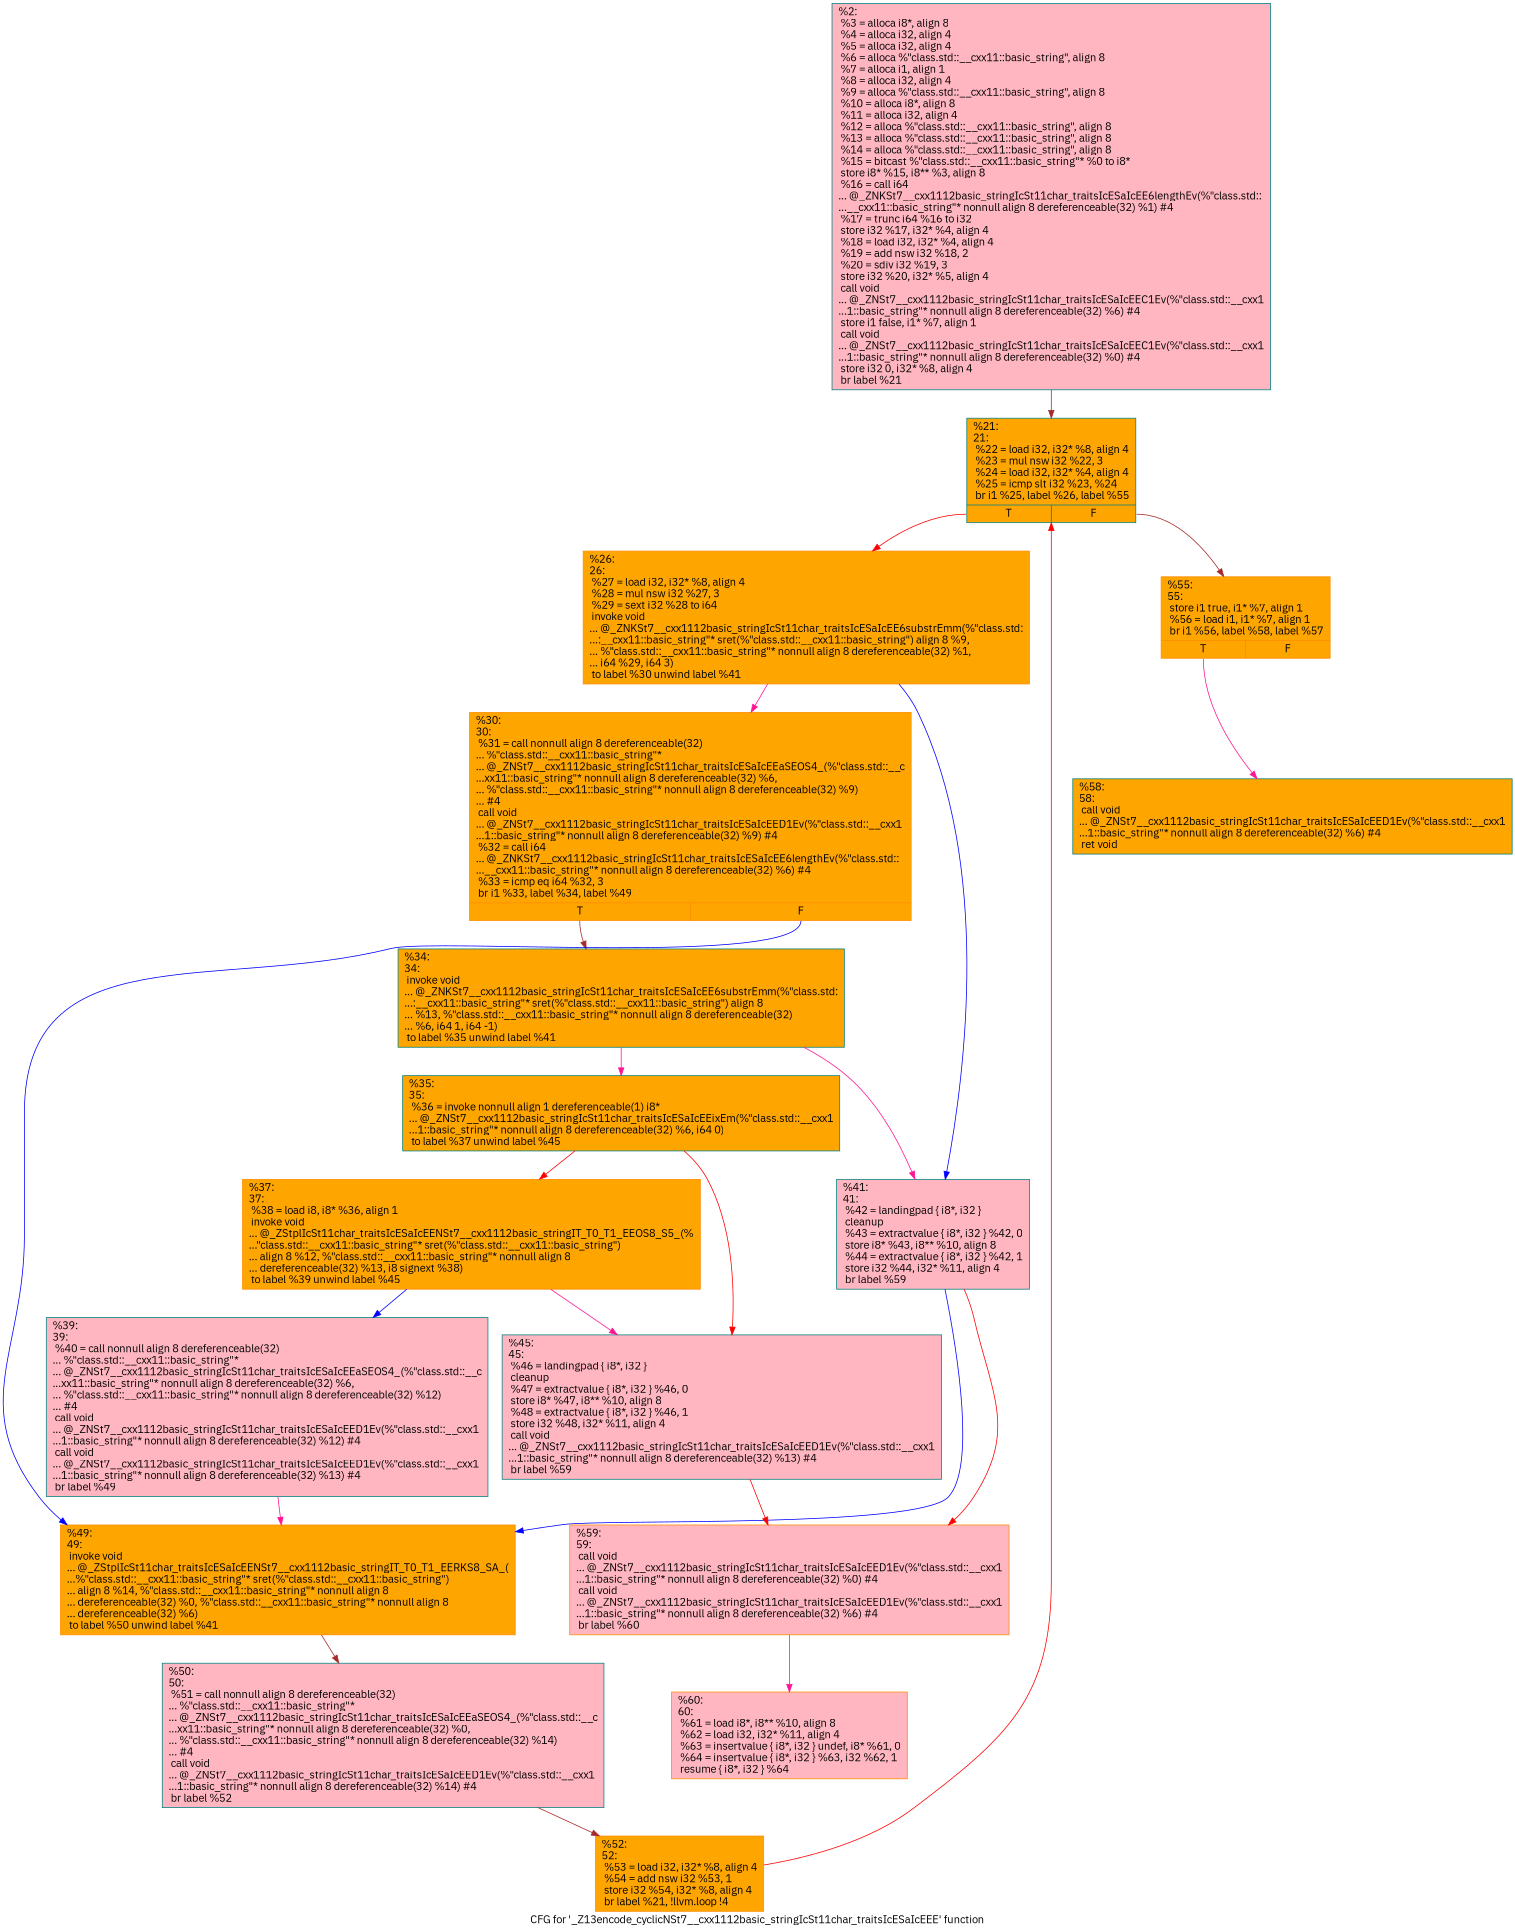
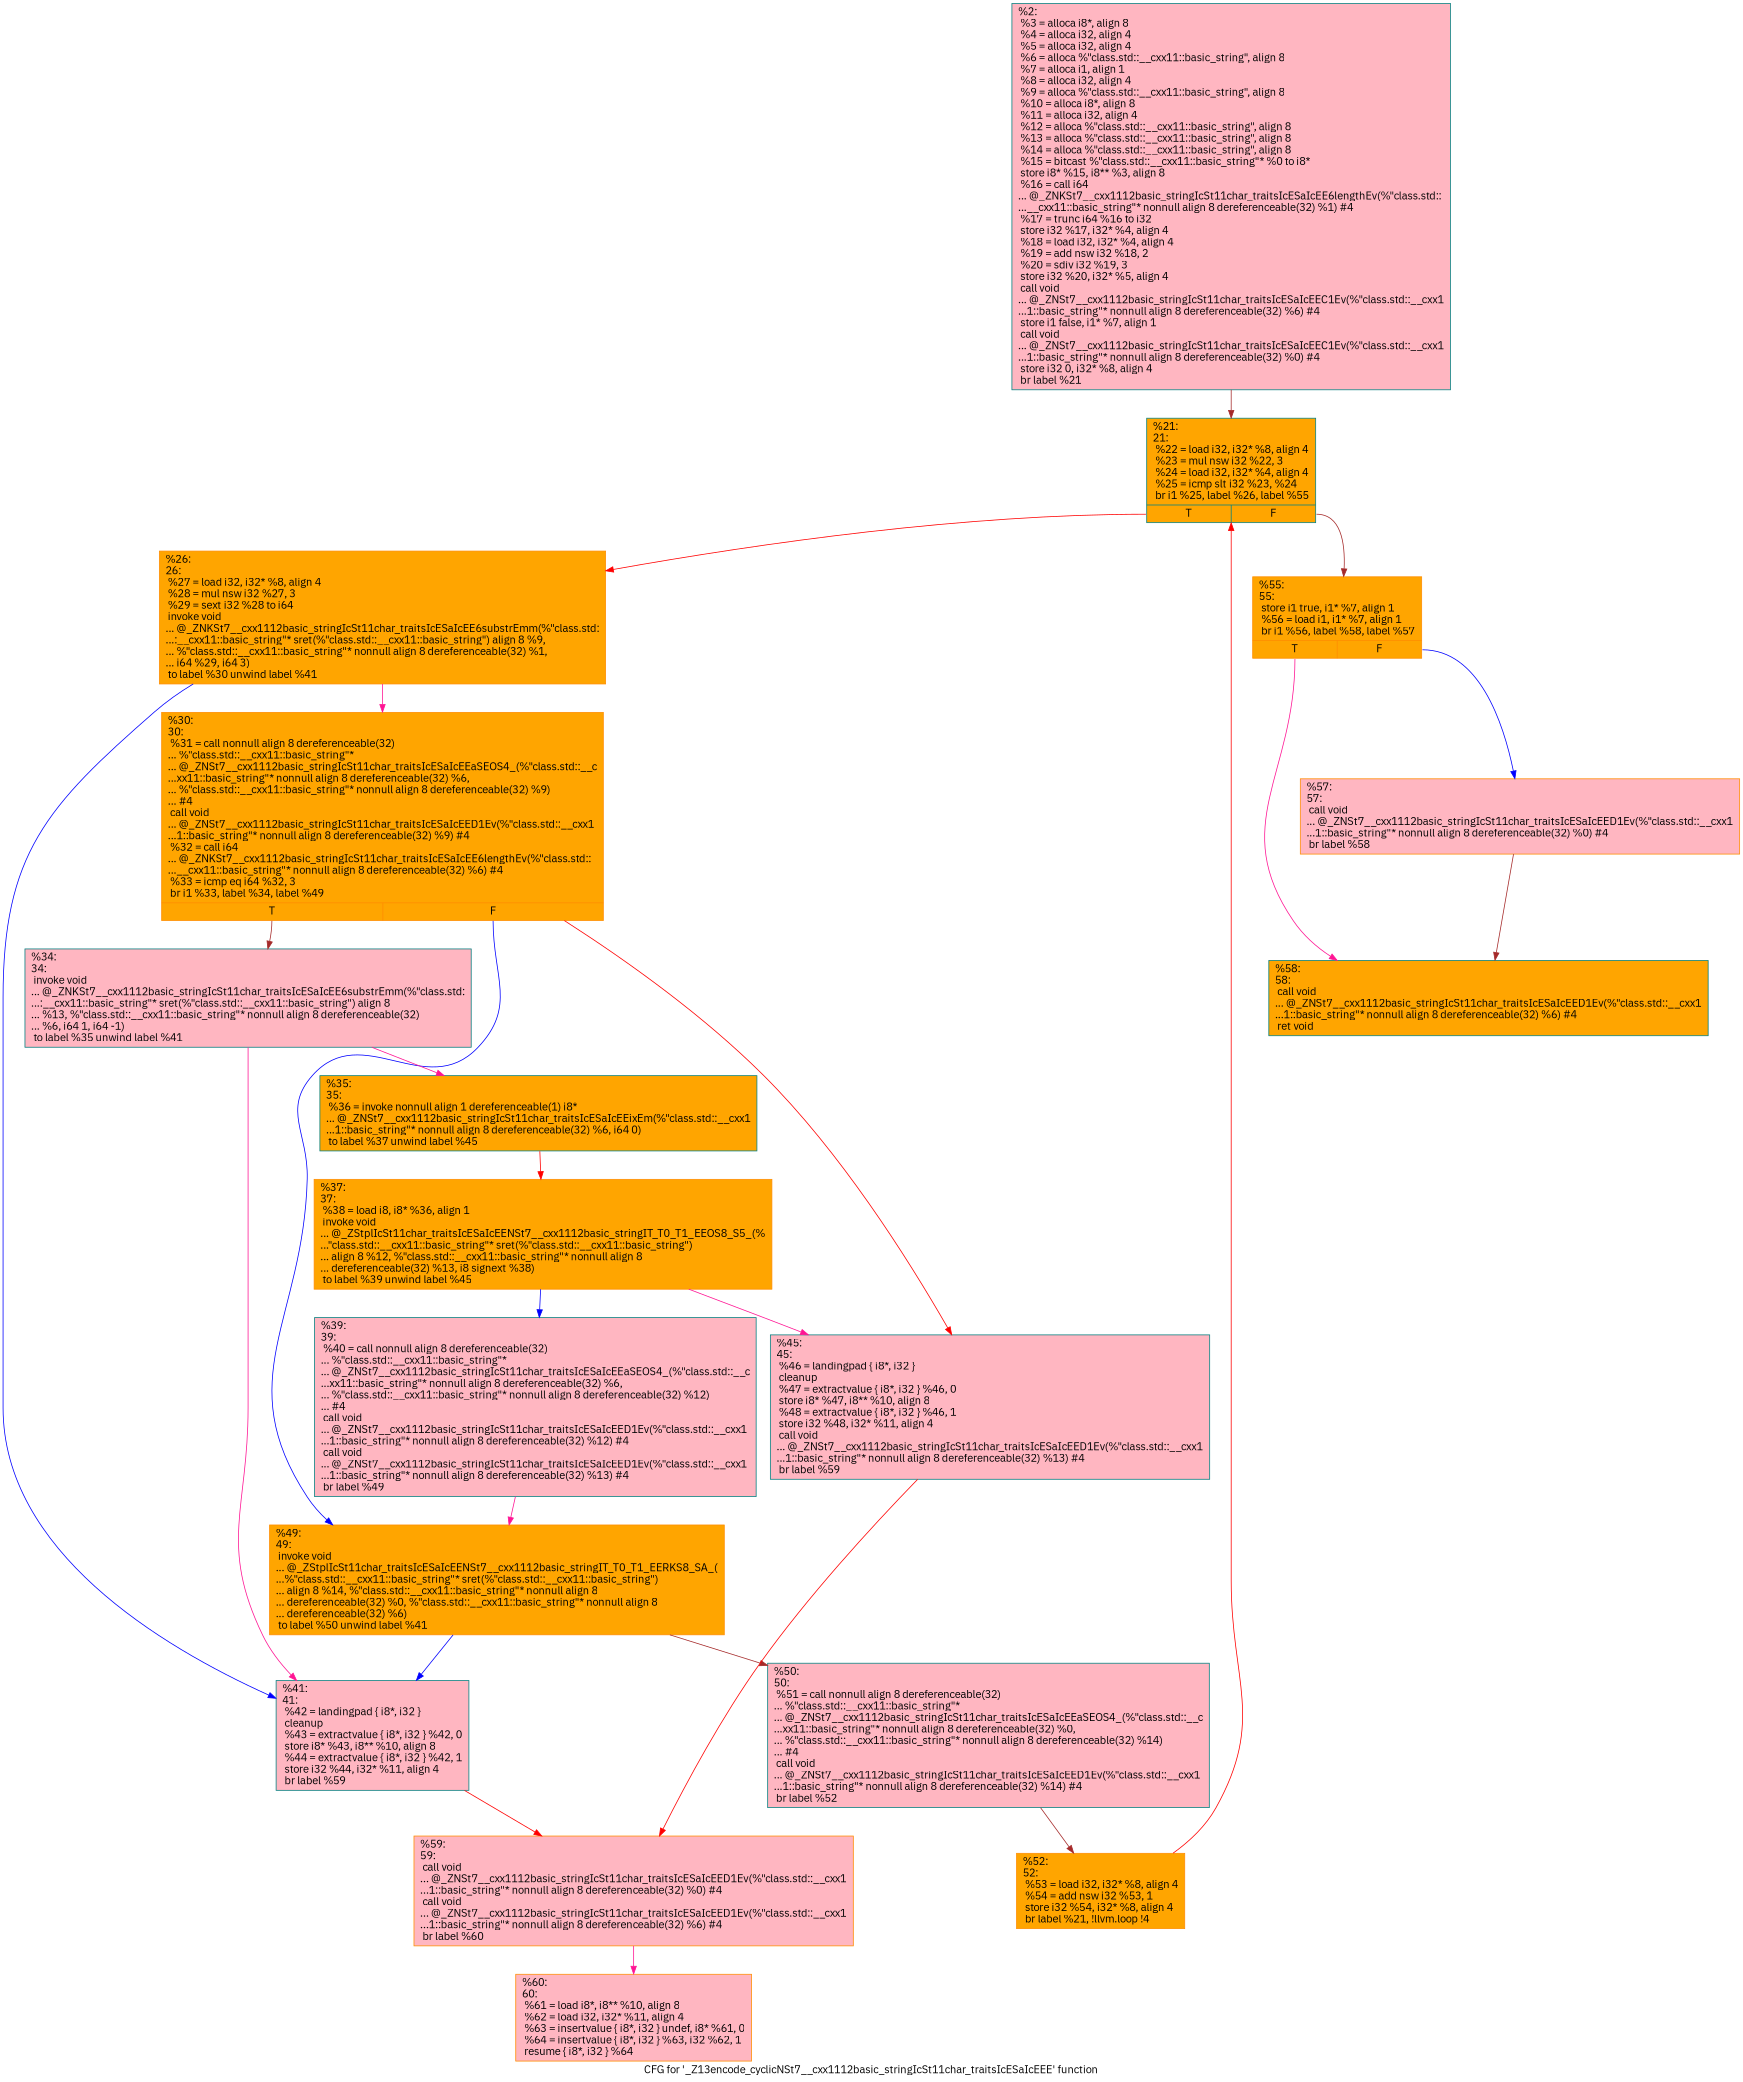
node "%57:": added
node "%34:": fillcolor orange -> lightpink
edge "%35:" -> "%45:": now "%30:" -> "%45:"
edge "%41:" -> "%49:": reversed
